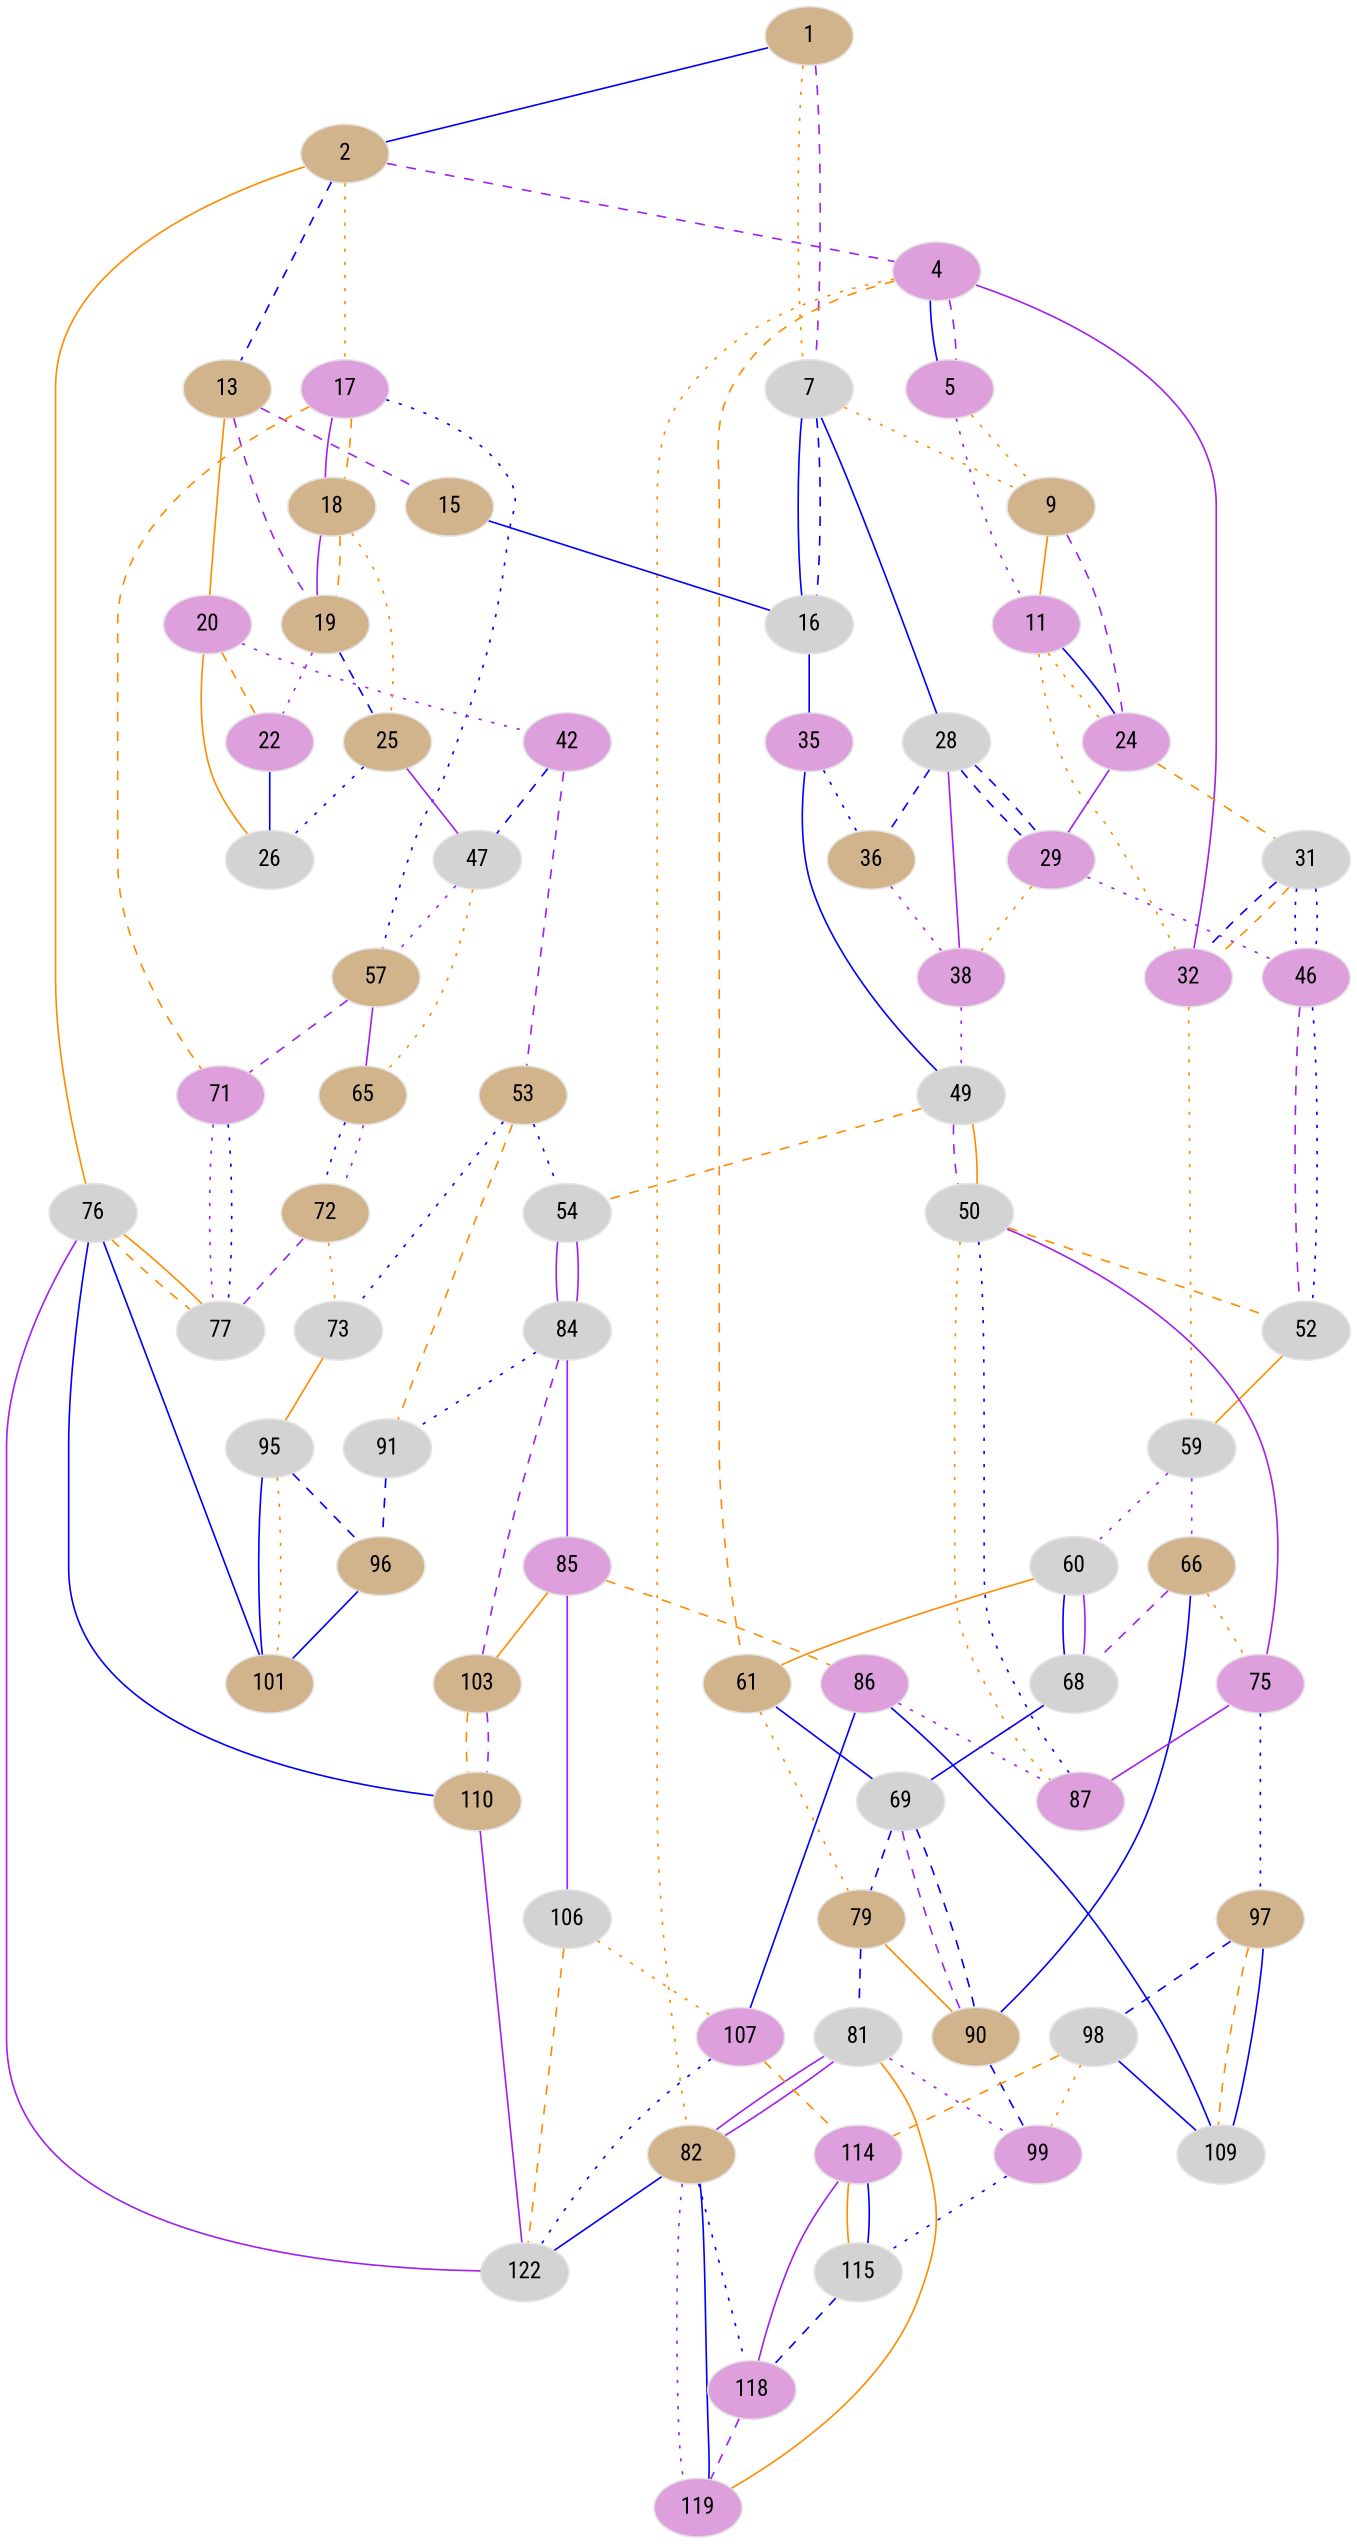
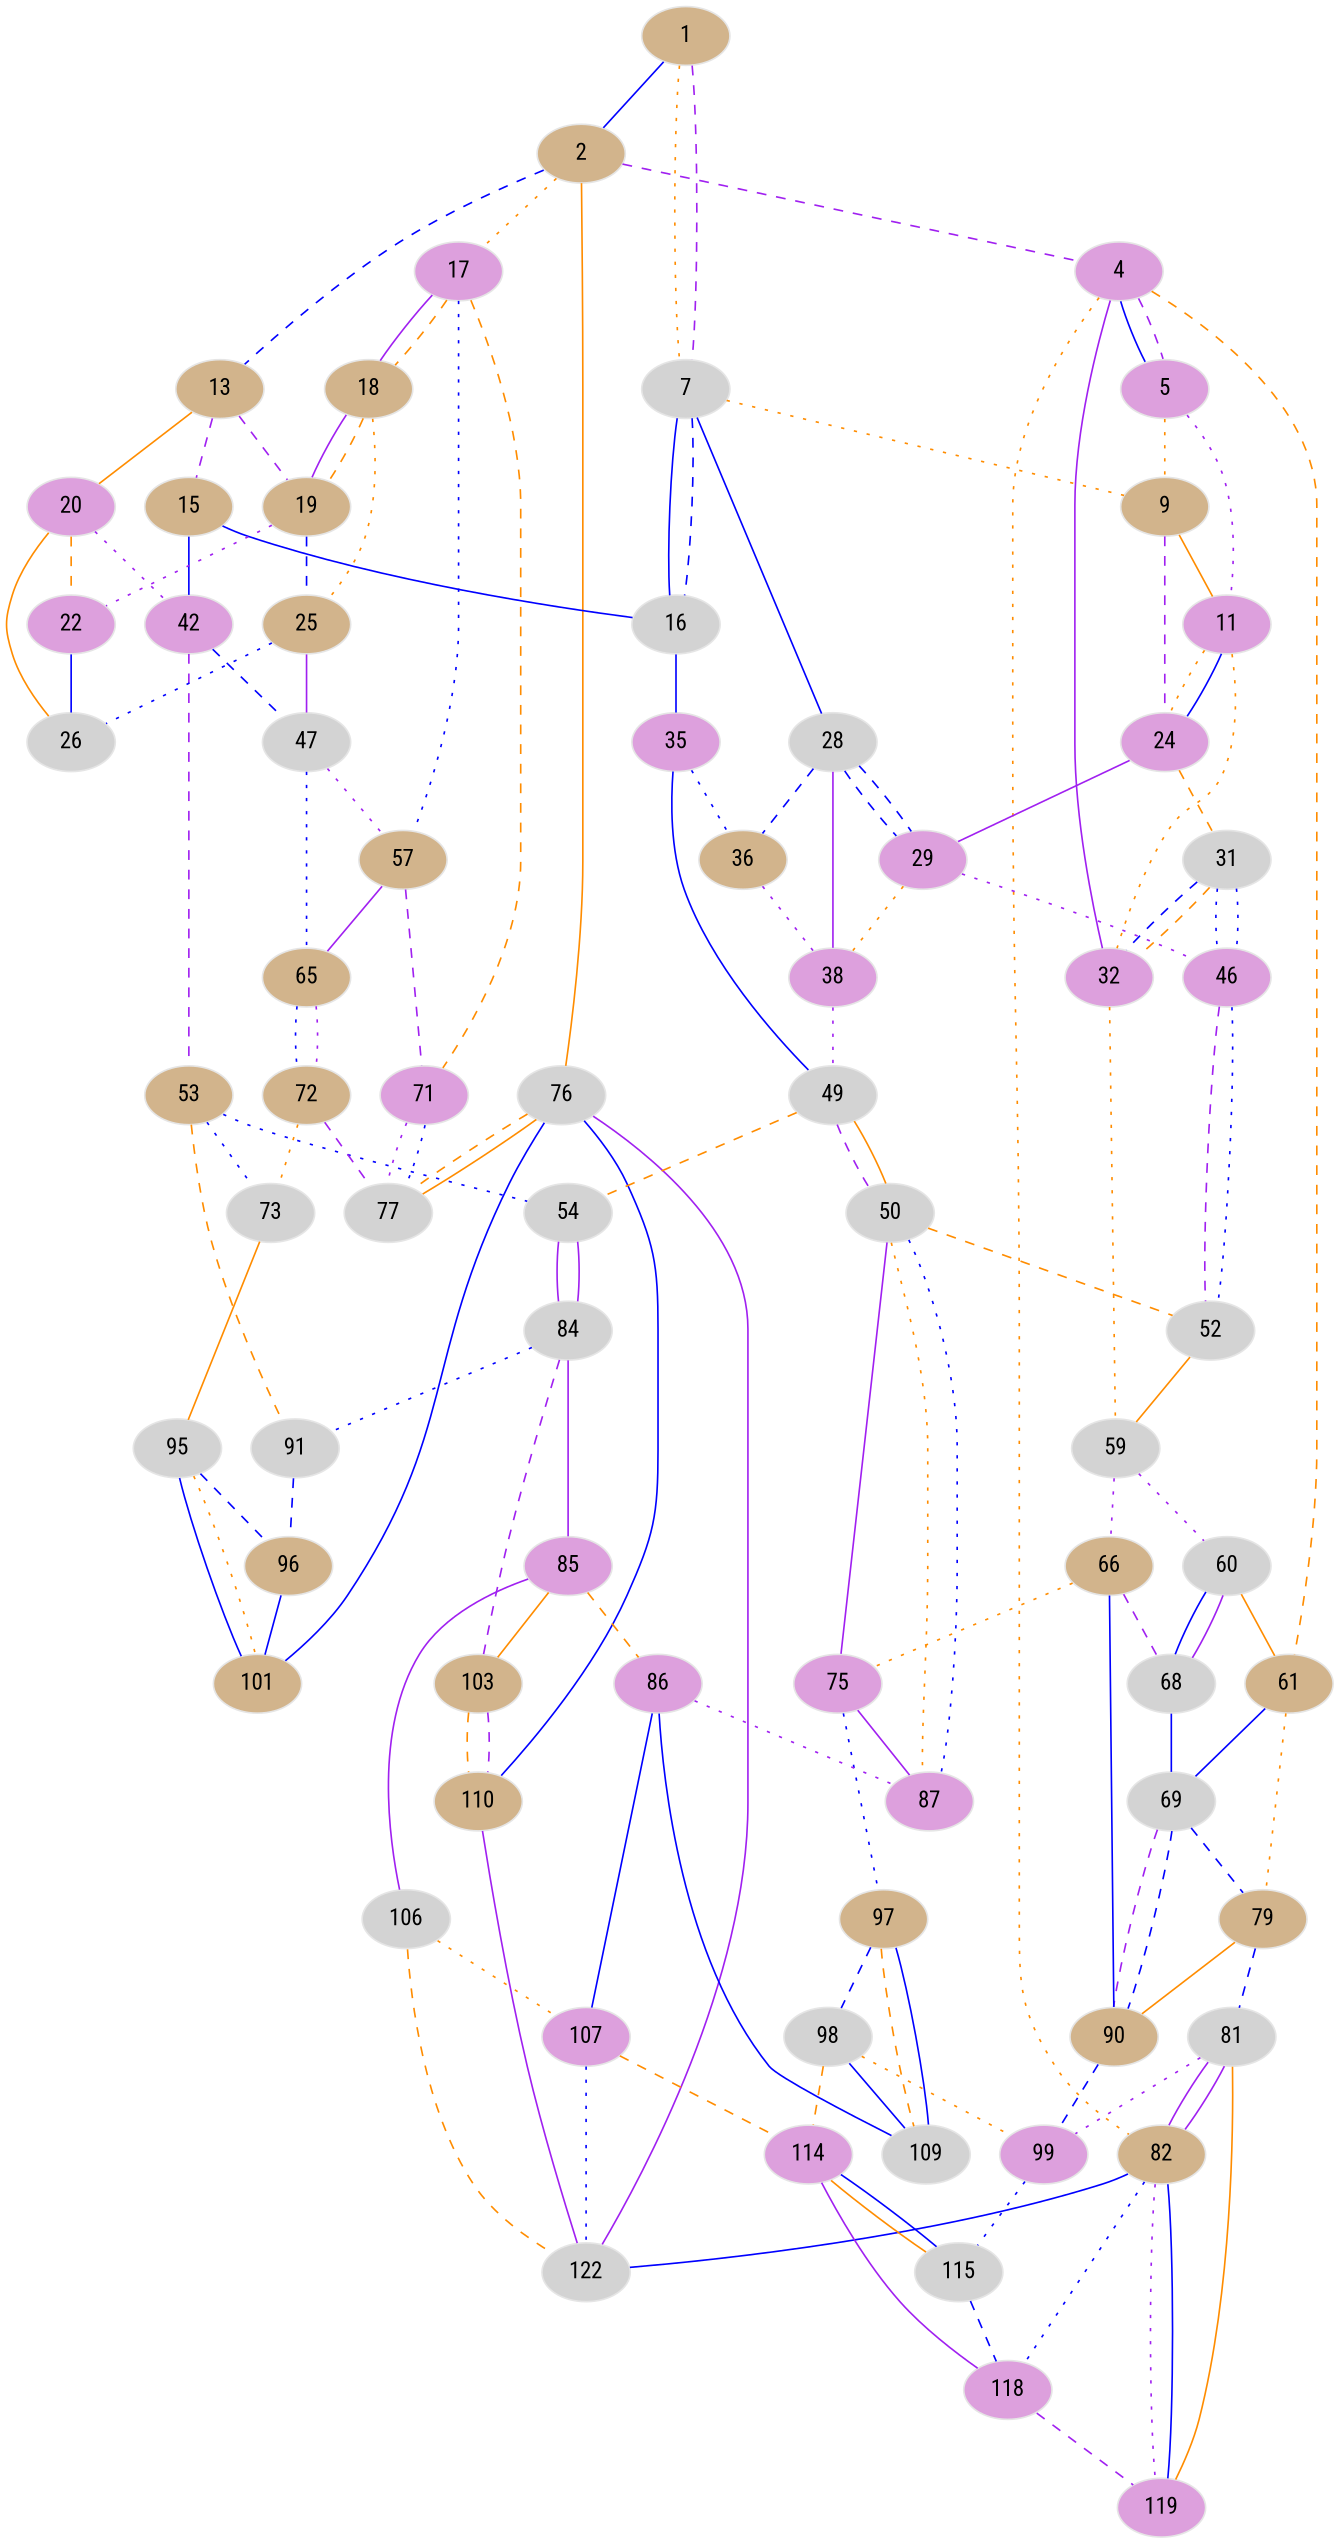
edge "15" -- "42": added
edge "47" -- "65": color darkorange -> blue
